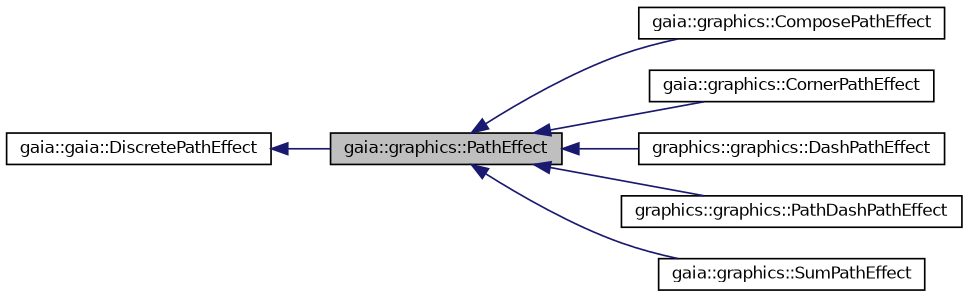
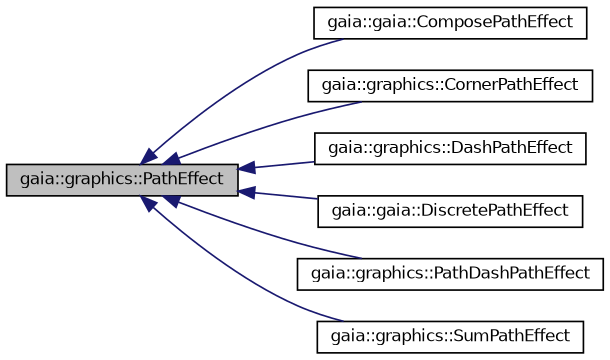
node "gaia::graphics::ComposePathEffect": label "gaia::graphics::ComposePathEffect" -> "gaia::gaia::ComposePathEffect"
edge "gaia::graphics::PathEffect" -> "gaia::gaia::DiscretePathEffect": reversed
node "graphics::graphics::DashPathEffect": label "graphics::graphics::DashPathEffect" -> "gaia::graphics::DashPathEffect"
node "graphics::graphics::PathDashPathEffect": label "graphics::graphics::PathDashPathEffect" -> "gaia::graphics::PathDashPathEffect"
